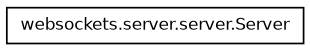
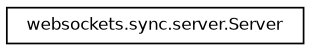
node "websockets.server.server.Server": label "websockets.server.server.Server" -> "websockets.sync.server.Server"
